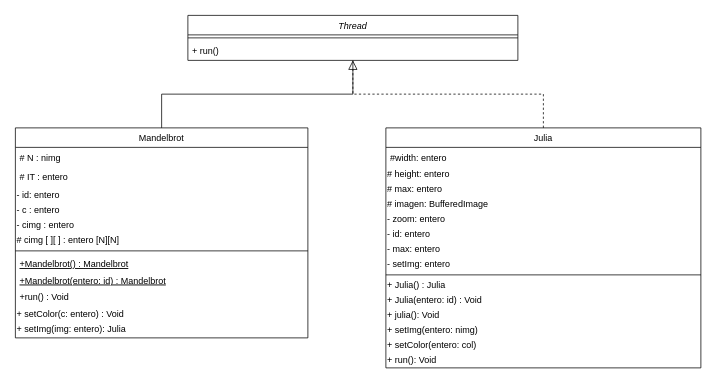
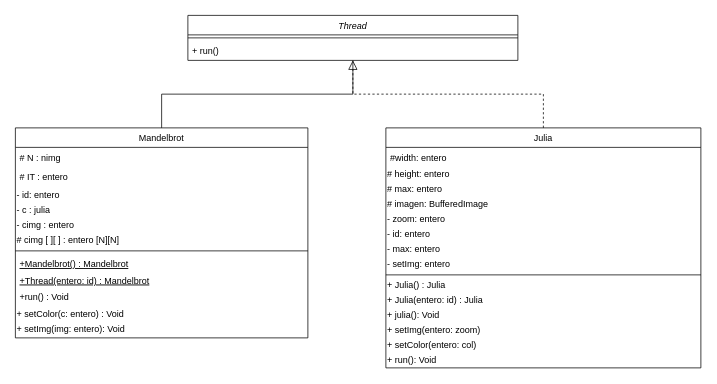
node "- c : entero": label "- c : entero" -> "- c : julia"
node "+Mandelbrot(entero: id) : Mandelbrot": label "+Mandelbrot(entero: id) : Mandelbrot" -> "+Thread(entero: id) : Mandelbrot"
node "+ Julia(entero: id) : Void": label "+ Julia(entero: id) : Void" -> "+ Julia(entero: id) : Julia"
node "+ setImg(img: entero): Julia": label "+ setImg(img: entero): Julia" -> "+ setImg(img: entero): Void"
node "+ setImg(entero: nimg)": label "+ setImg(entero: nimg)" -> "+ setImg(entero: zoom)"
